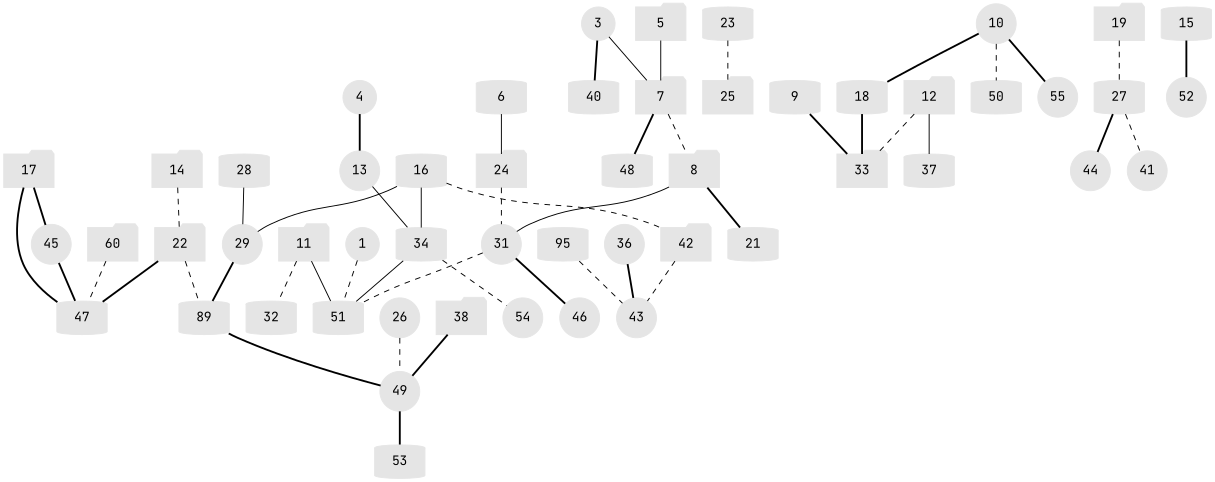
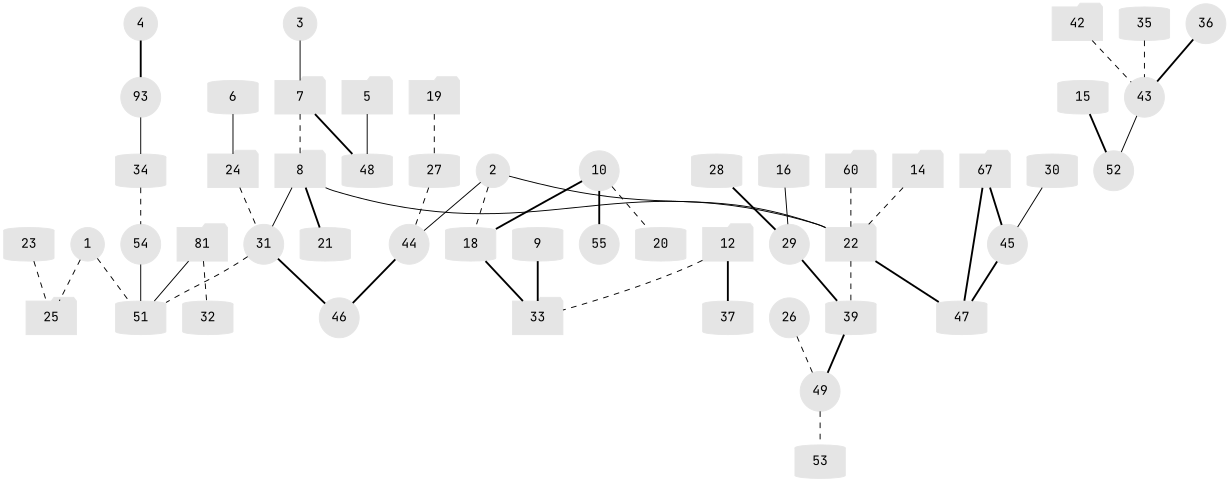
edge "5" -- "7": now "5" -- "48"
node "40": removed
node "50": label "50" -> "20"
edge "27" -- "44": style bold -> dashed
edge "12" -- "37": style solid -> bold
edge "43" -- "52": added
node "17": label "17" -> "67"
node "13": label "13" -> "93"
node "2": added
node "30": added
node "41": removed
edge "16" -- "42": removed
edge "28" -- "29": style solid -> bold
edge "16" -- "34": removed
edge "8" -- "22": added
node "11": label "11" -> "81"
node "95": label "95" -> "35"
edge "1" -- "25": added
edge "60" -- "47": now "60" -- "22"
edge "44" -- "46": added
edge "34" -- "51": now "54" -- "51"
node "89": label "89" -> "39"
node "38": removed
edge "49" -- "53": style bold -> dashed
